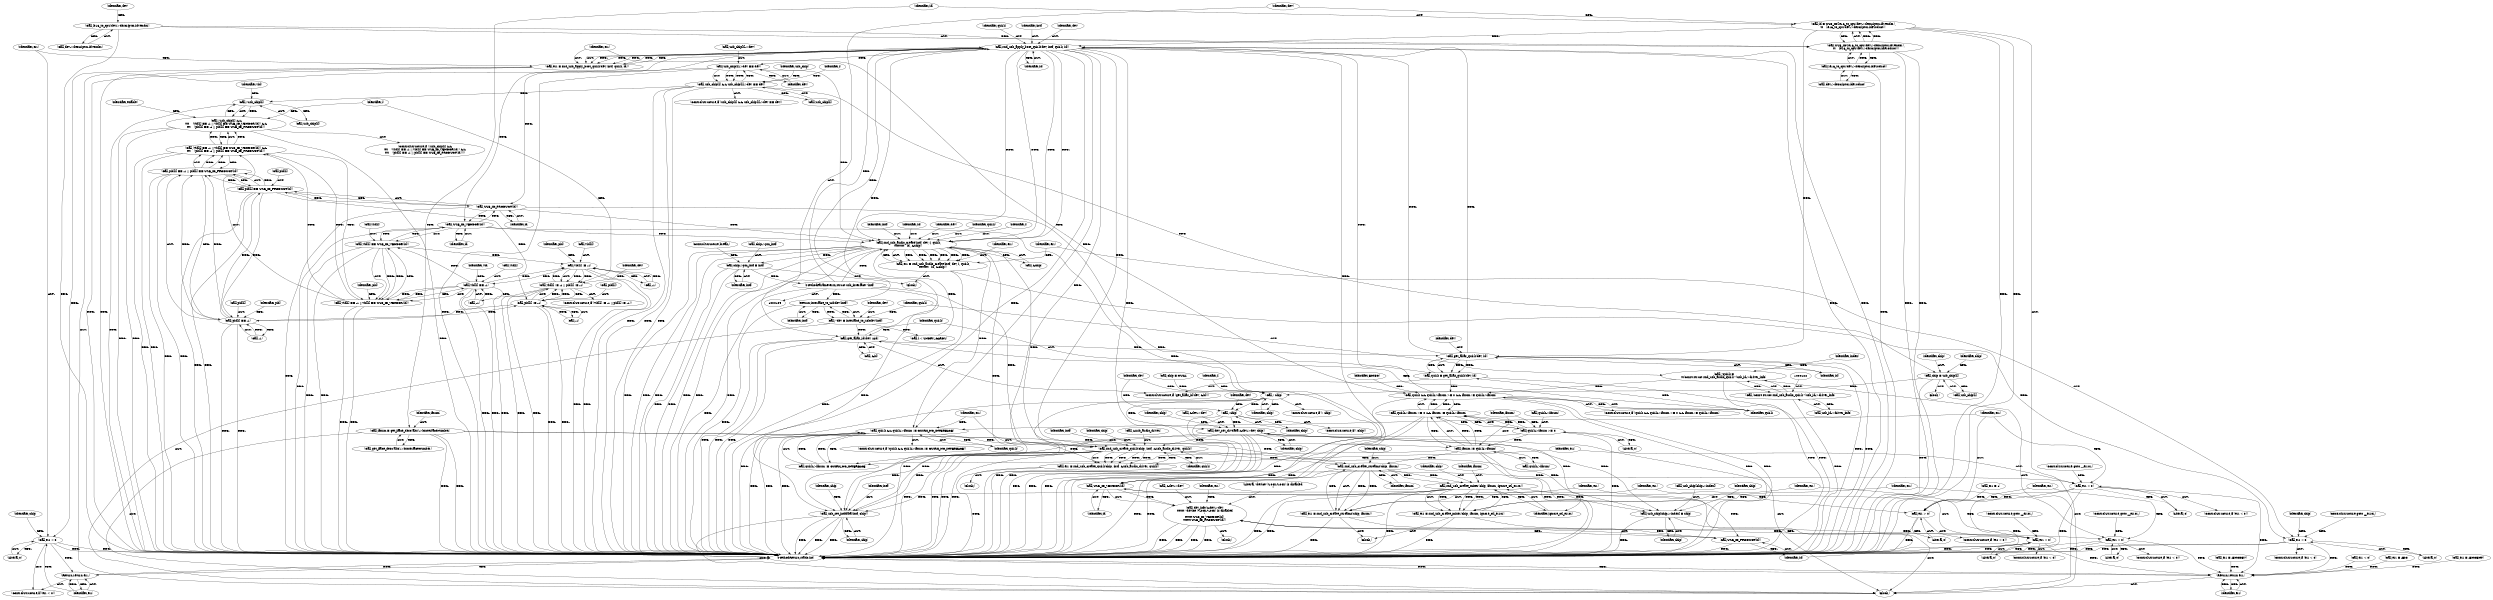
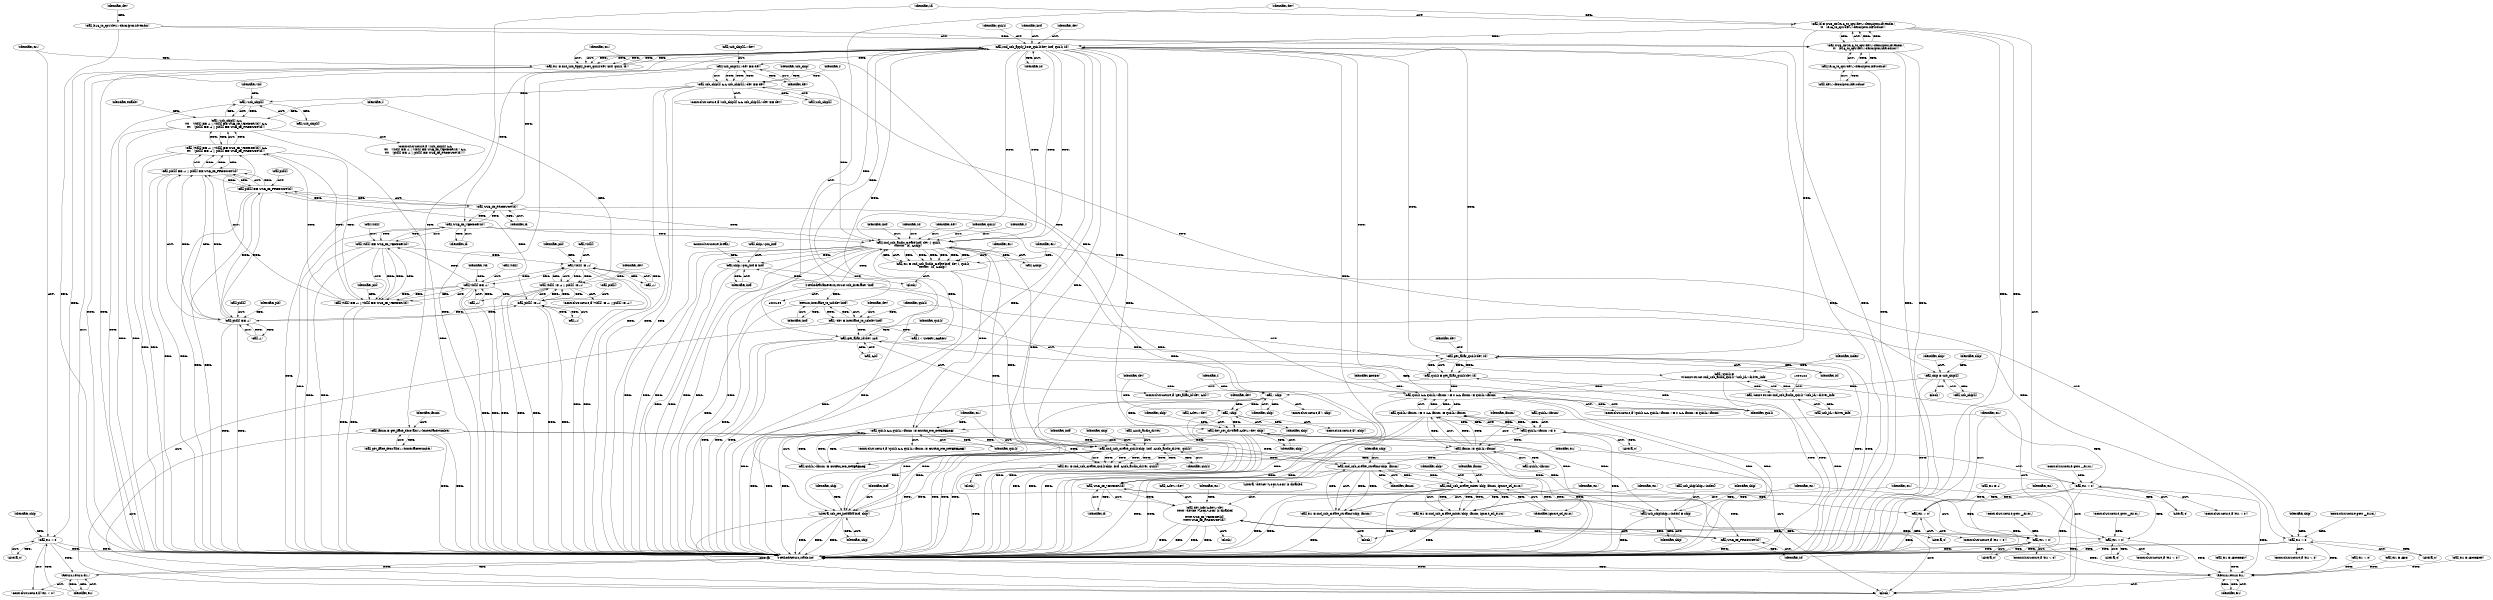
node "(Call,dev->descriptor.idVendor)": removed
edge "(Call,vid[i] != -1 || pid[i] != -1)" -> "(Call,vid[i] != -1)": label "DDG: " -> "CFG: "
edge "(Call,chip->pm_intf = intf)" -> "(MethodParameterIn,struct usb_interface *intf)": reversed
node "(Call,chip = NULL)": removed
node "(Call,usb_set_intfdata(intf, chip))": label "(Call,usb_set_intfdata(intf, chip))" -> "(Literal,usb_set_intfdata(intf, chip))"
